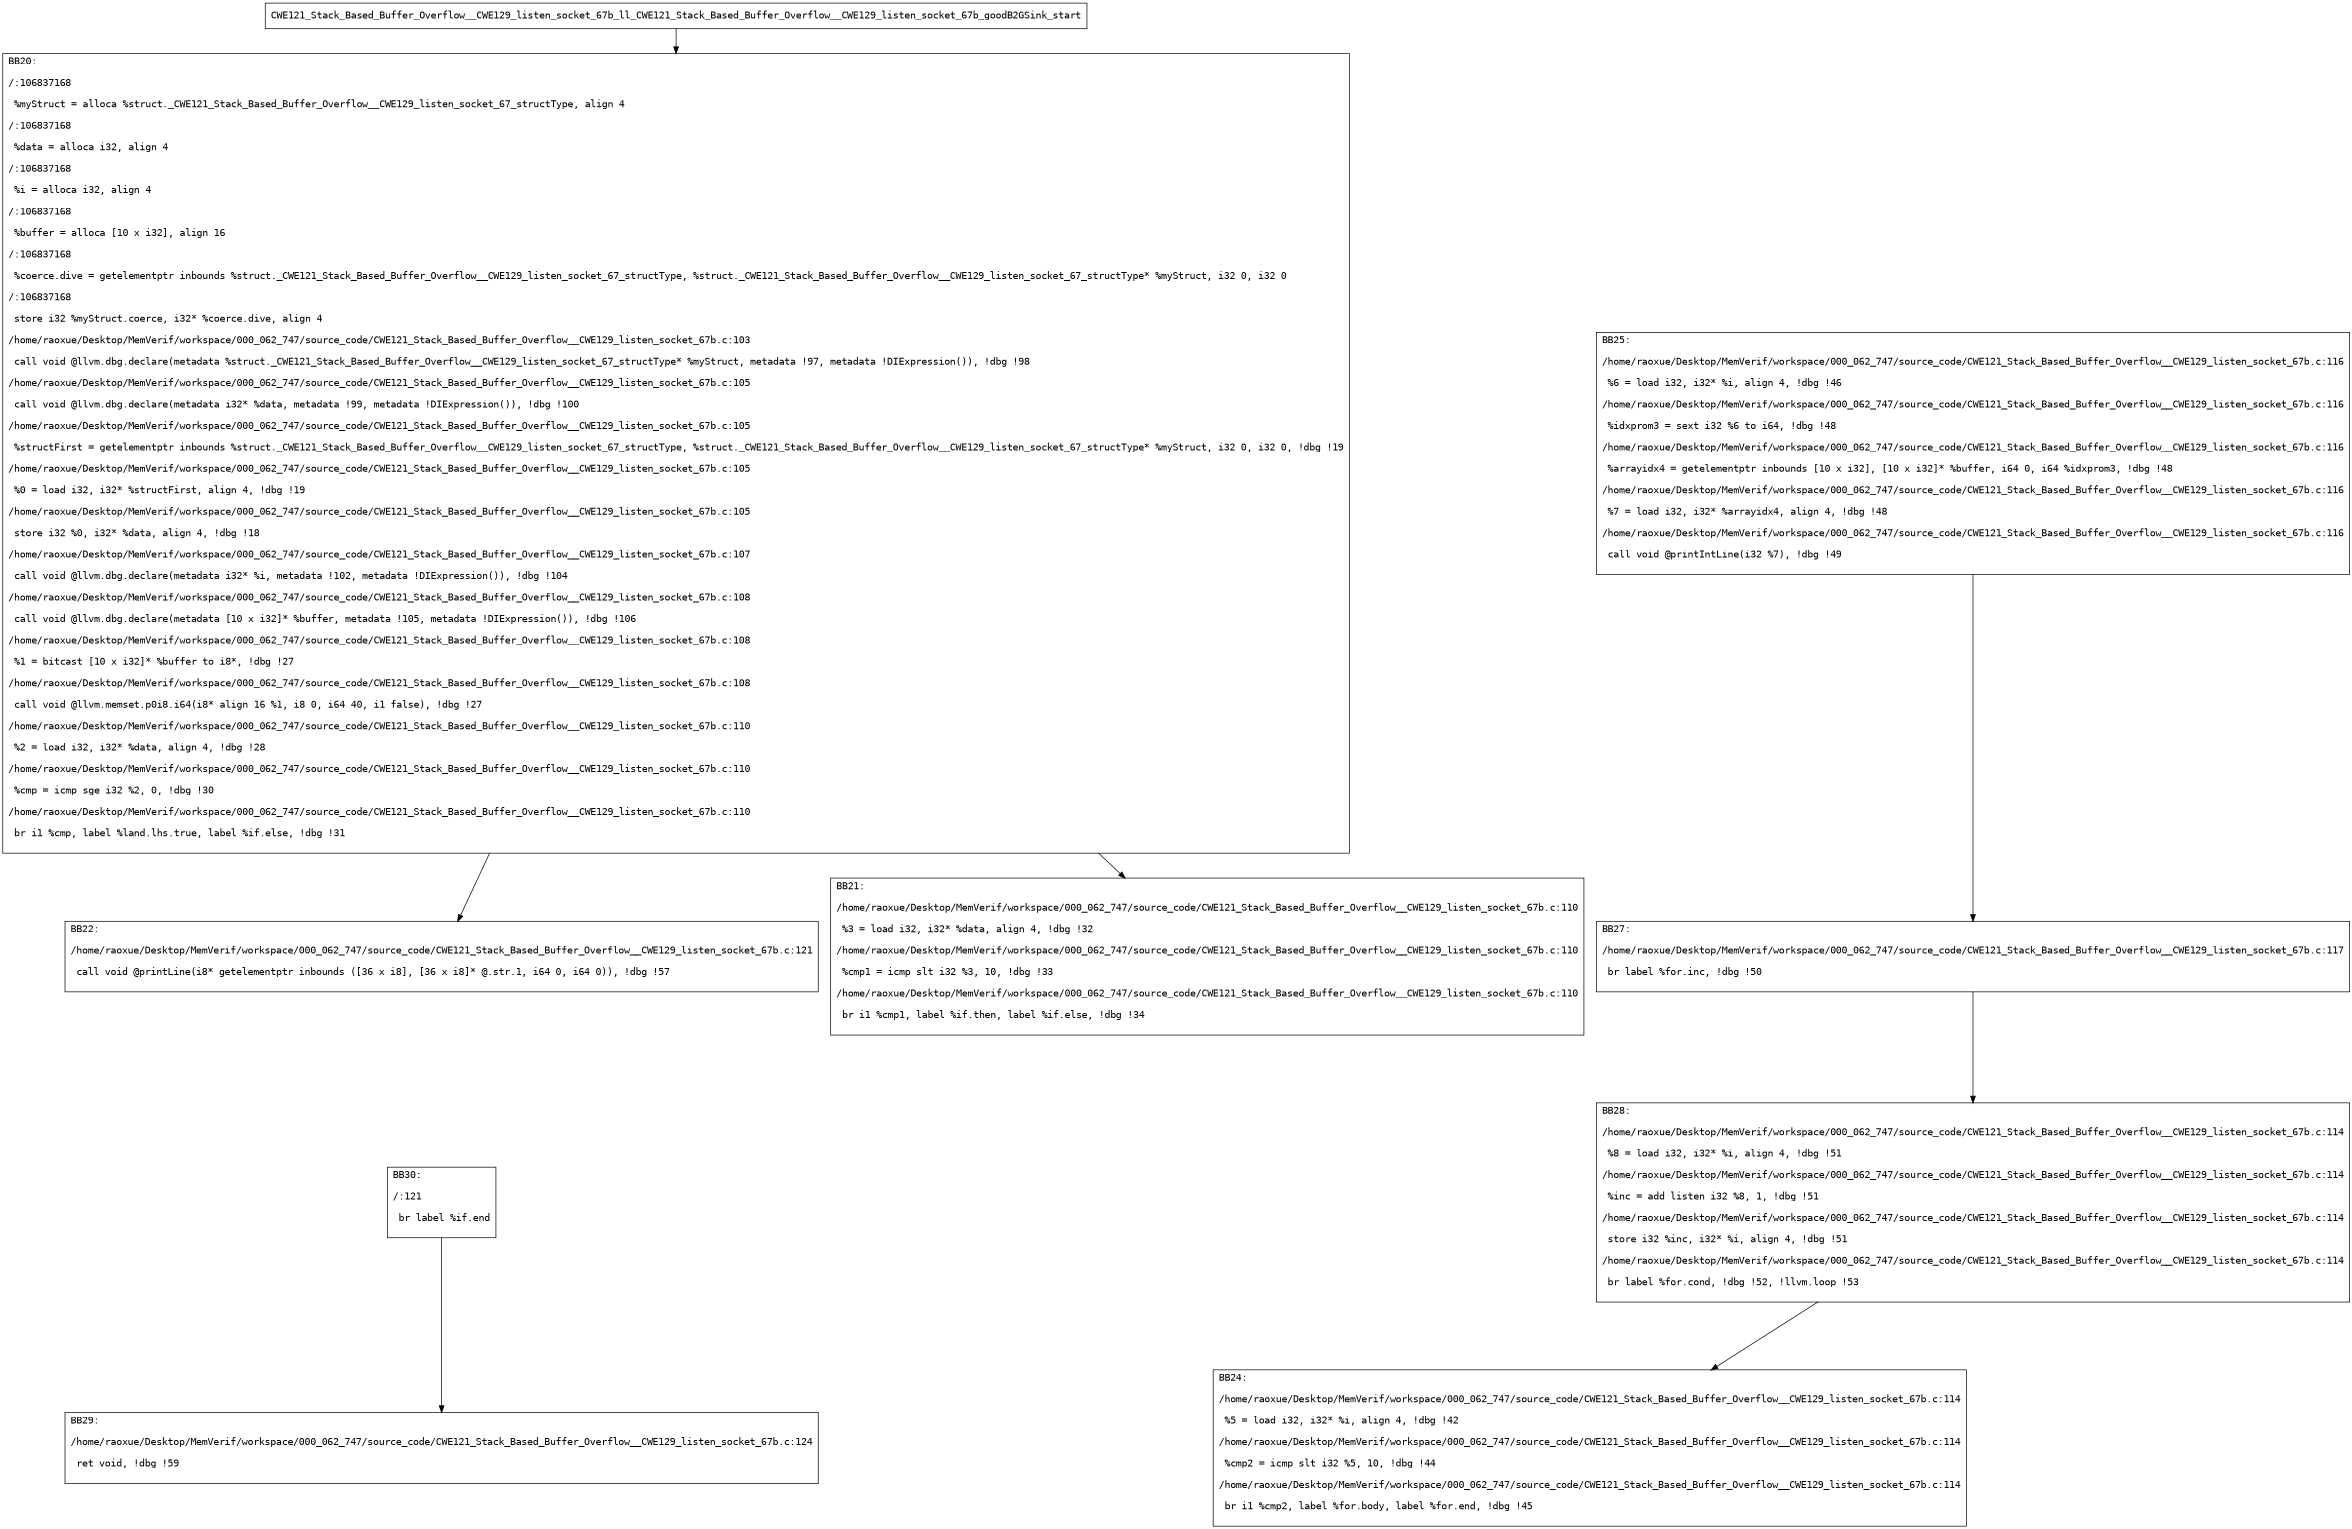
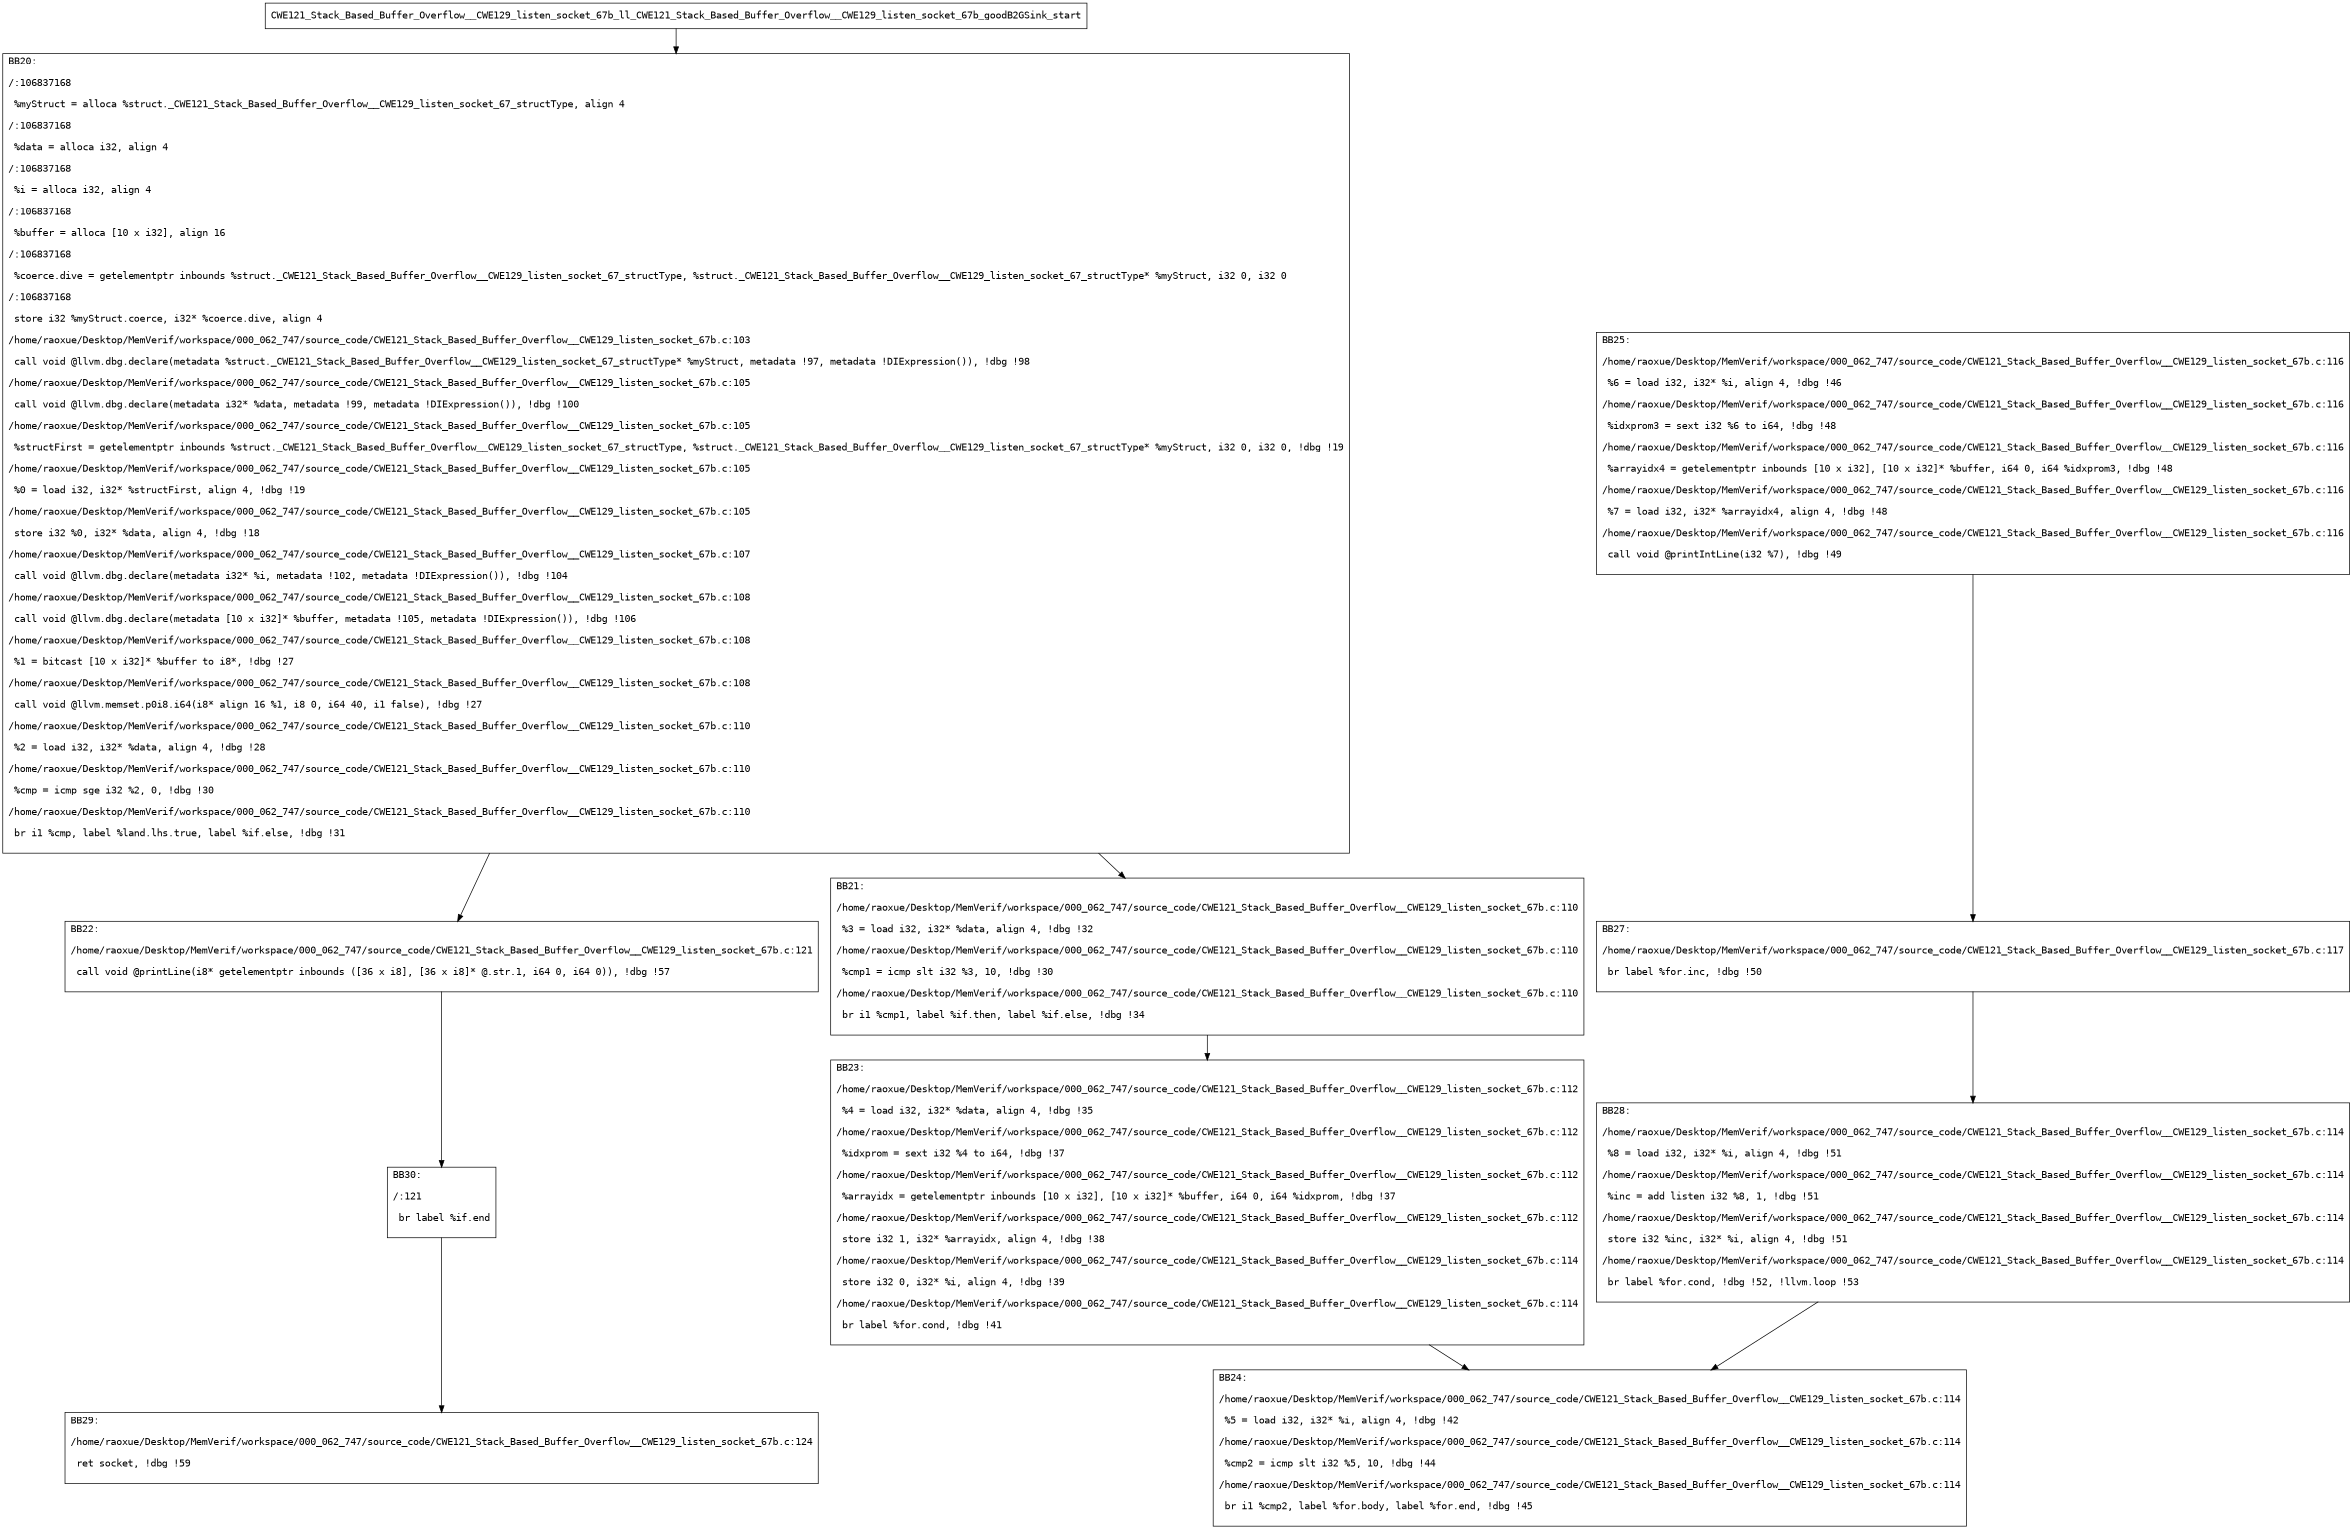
node "BB21:": text "%cmp1 = icmp slt i32 %3, 10, !dbg !33" -> "%cmp1 = icmp slt i32 %3, 10, !dbg !30"
edge "BB22:" -> "BB30:": added
node "BB23:": added
node "BB29:": text "ret void, !dbg !59" -> "ret socket, !dbg !59"
